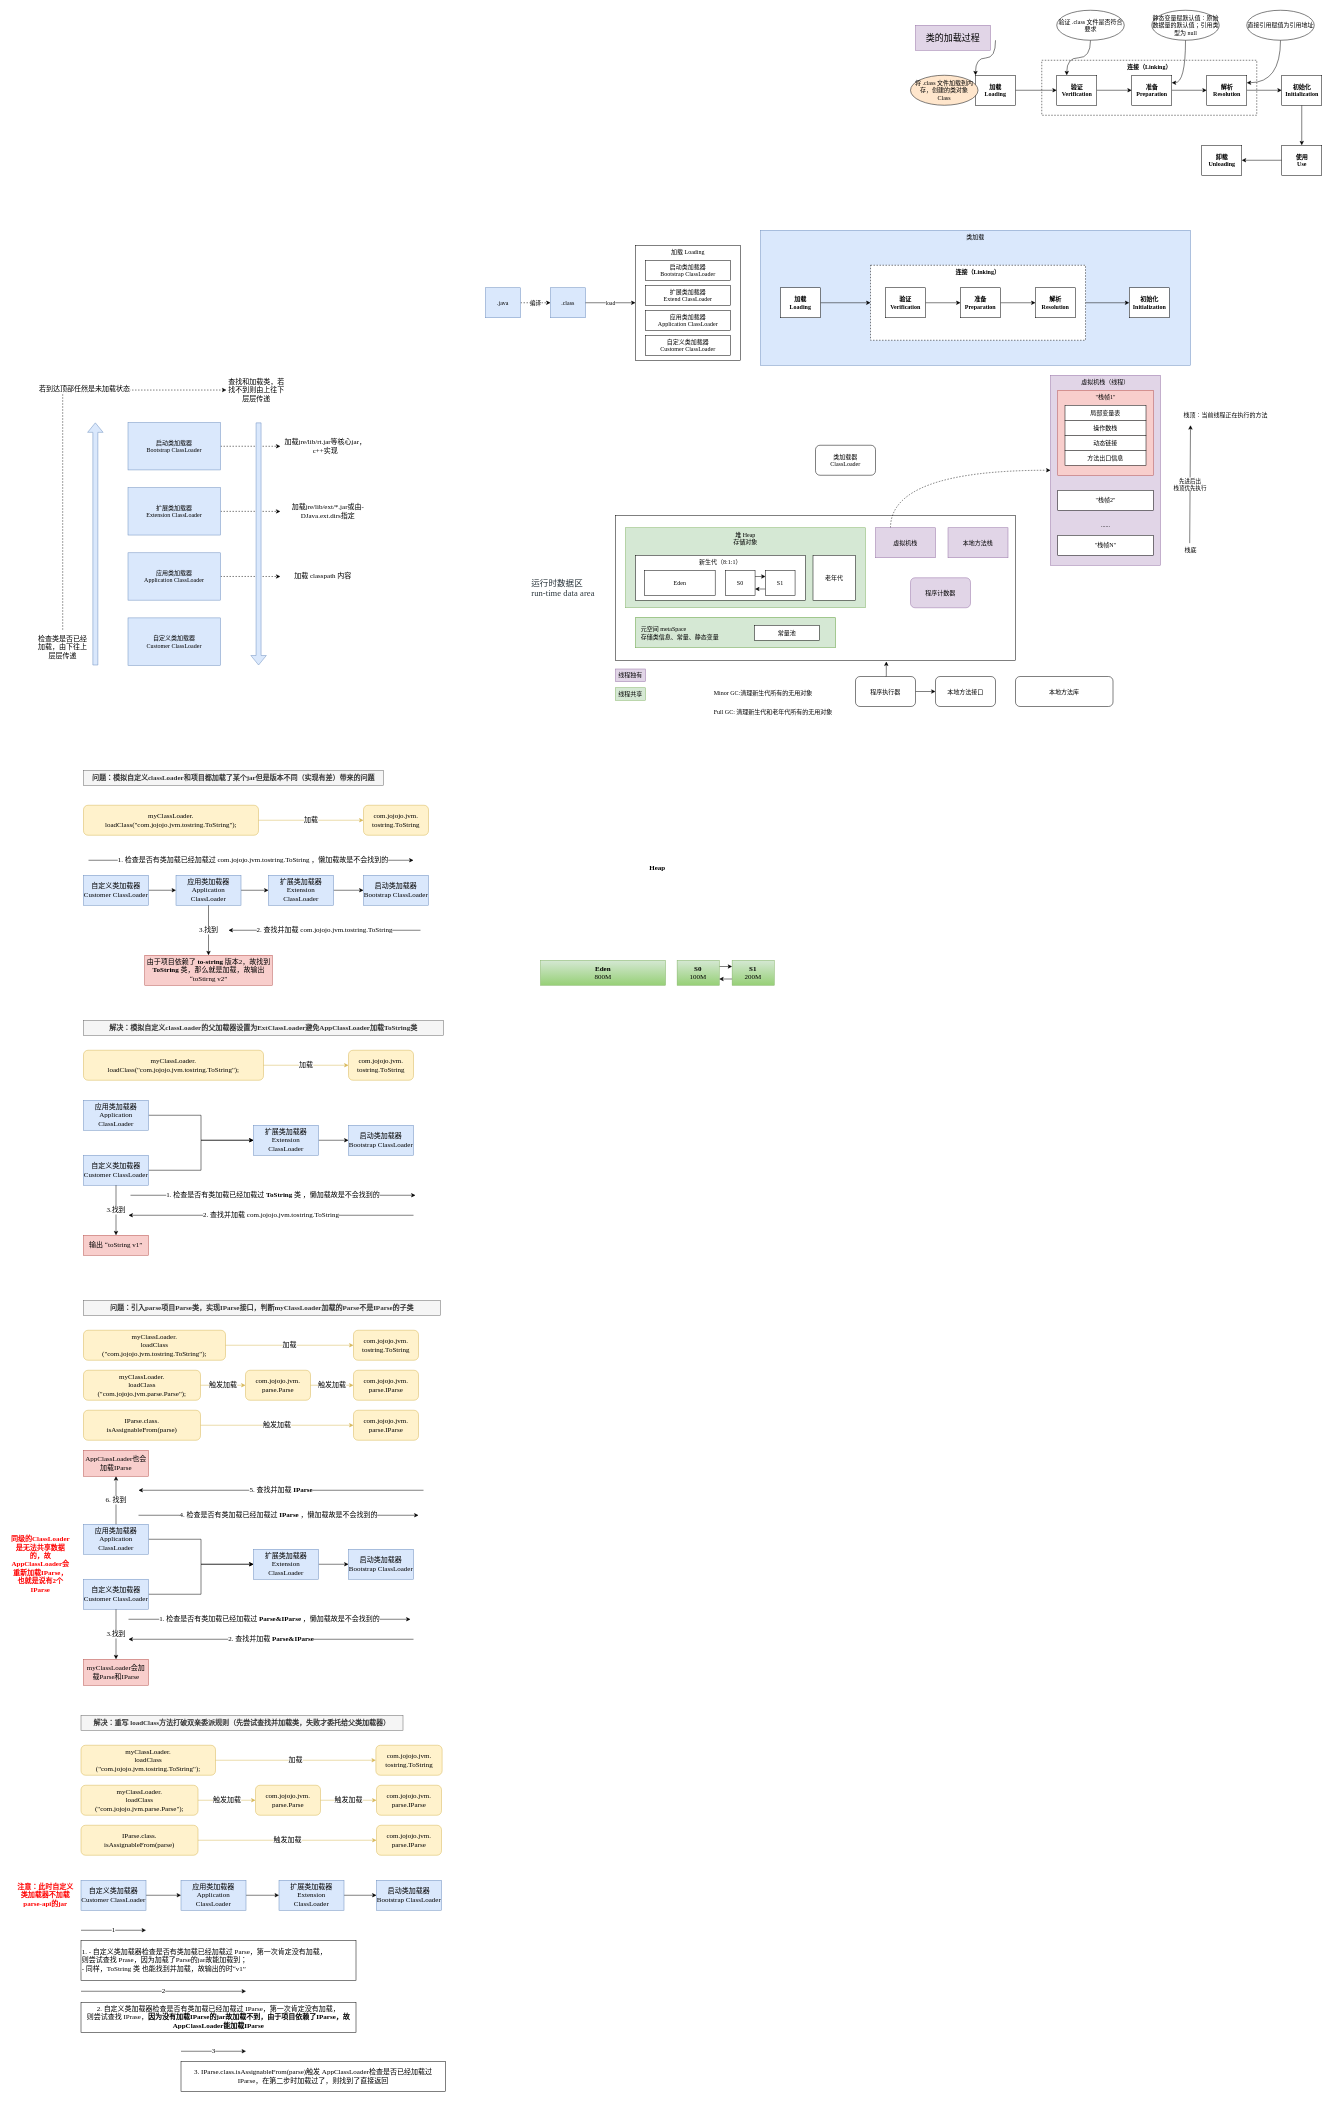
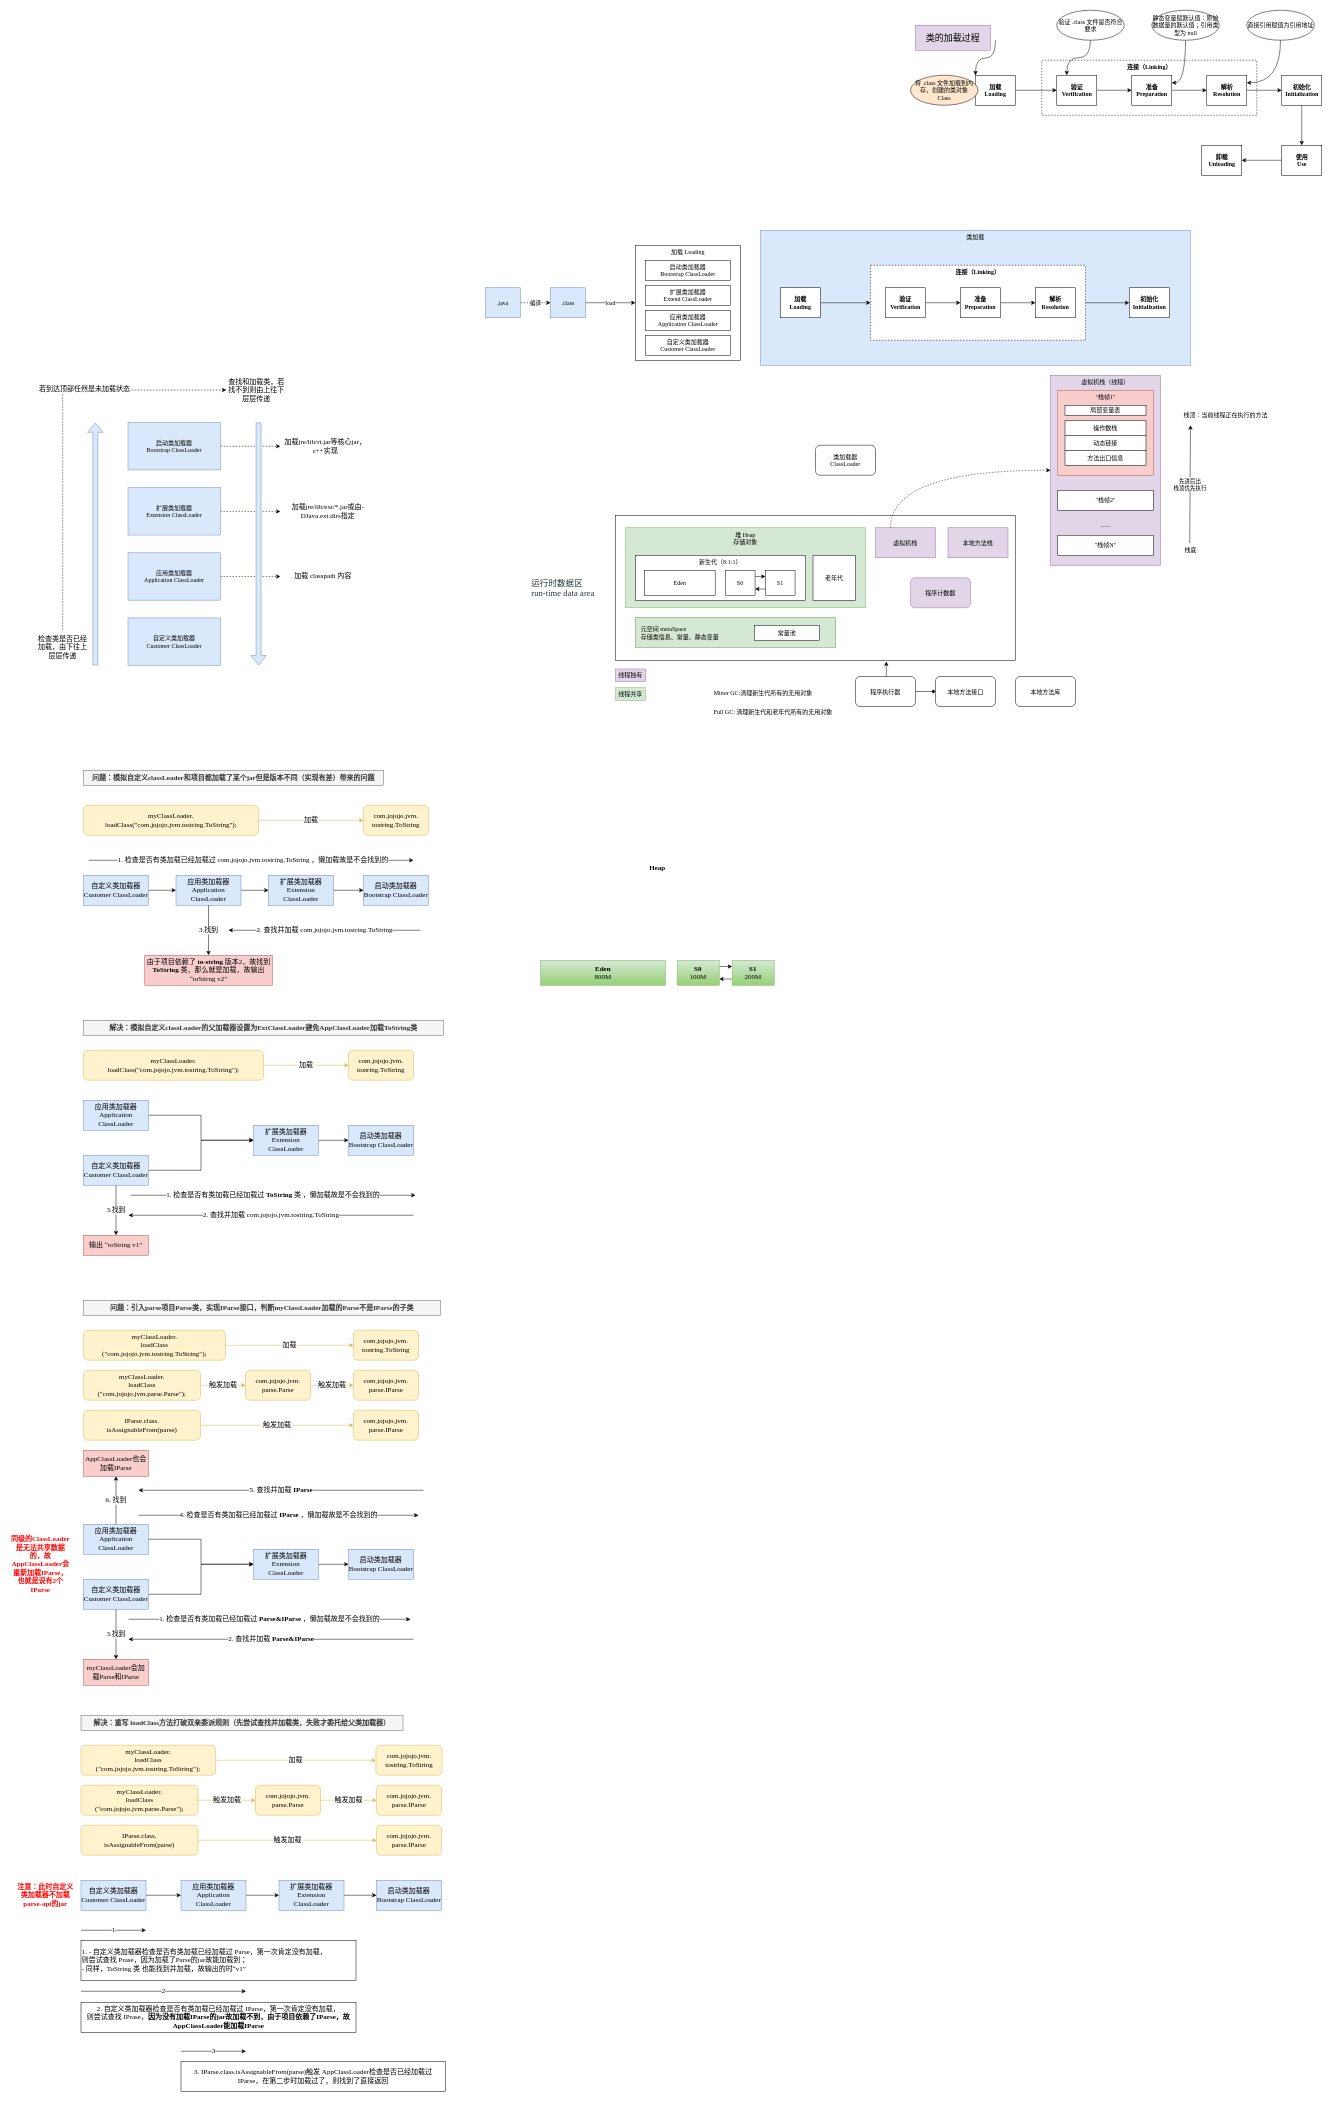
node "局部变量表": size 81x15 -> 81x10
edge "程序执行器" -> "本地方法接口": arrowhead classic -> diamond
node "本地方法库": size 98x30 -> 60x30
